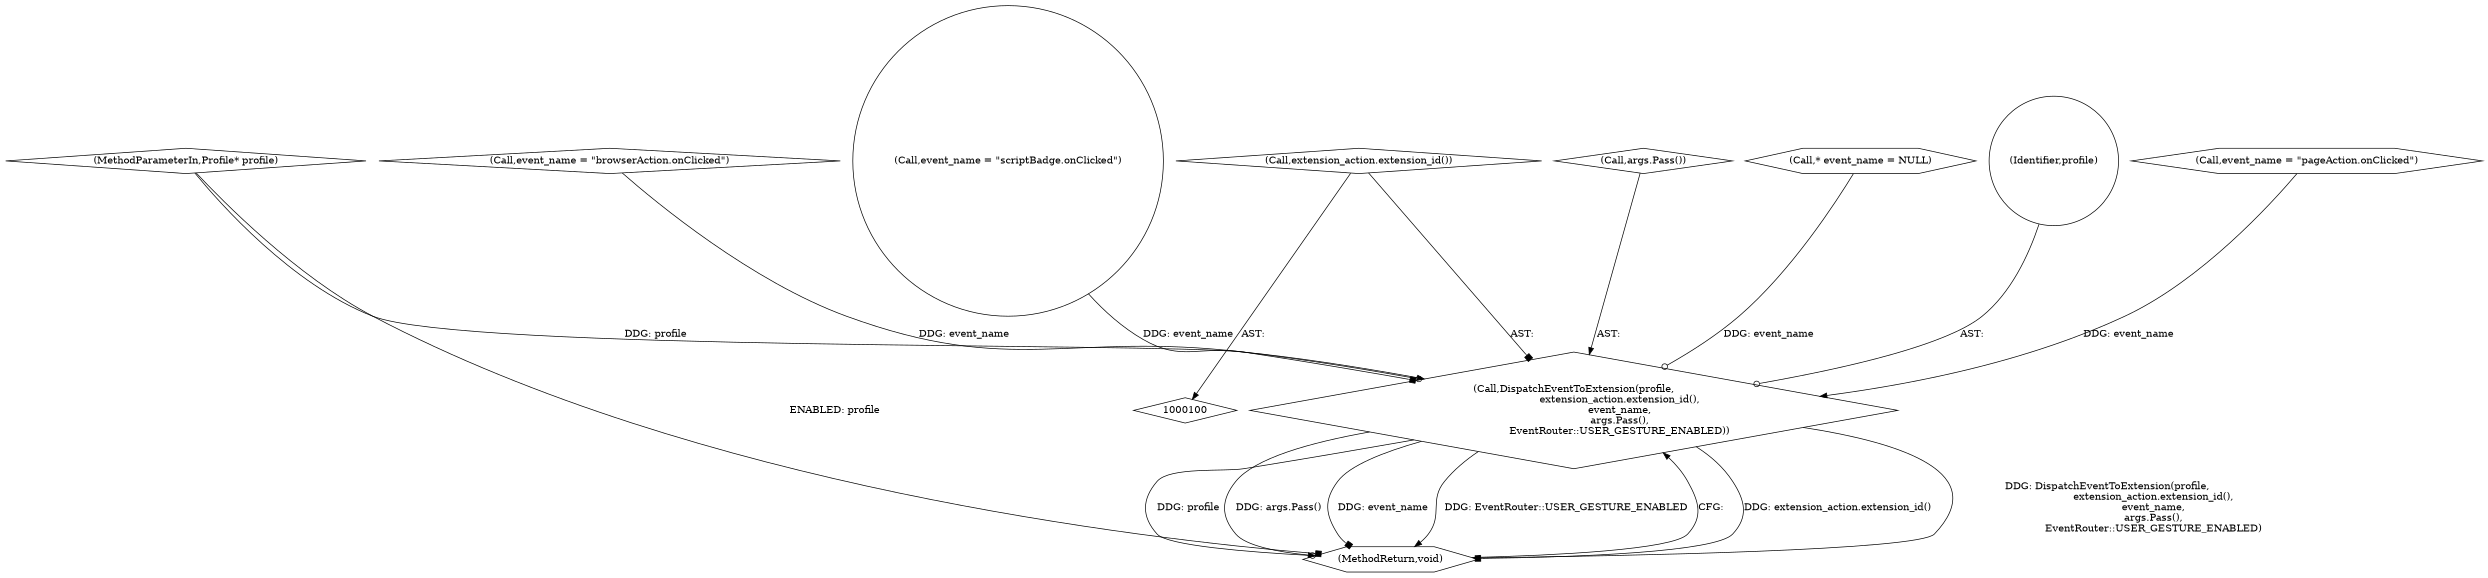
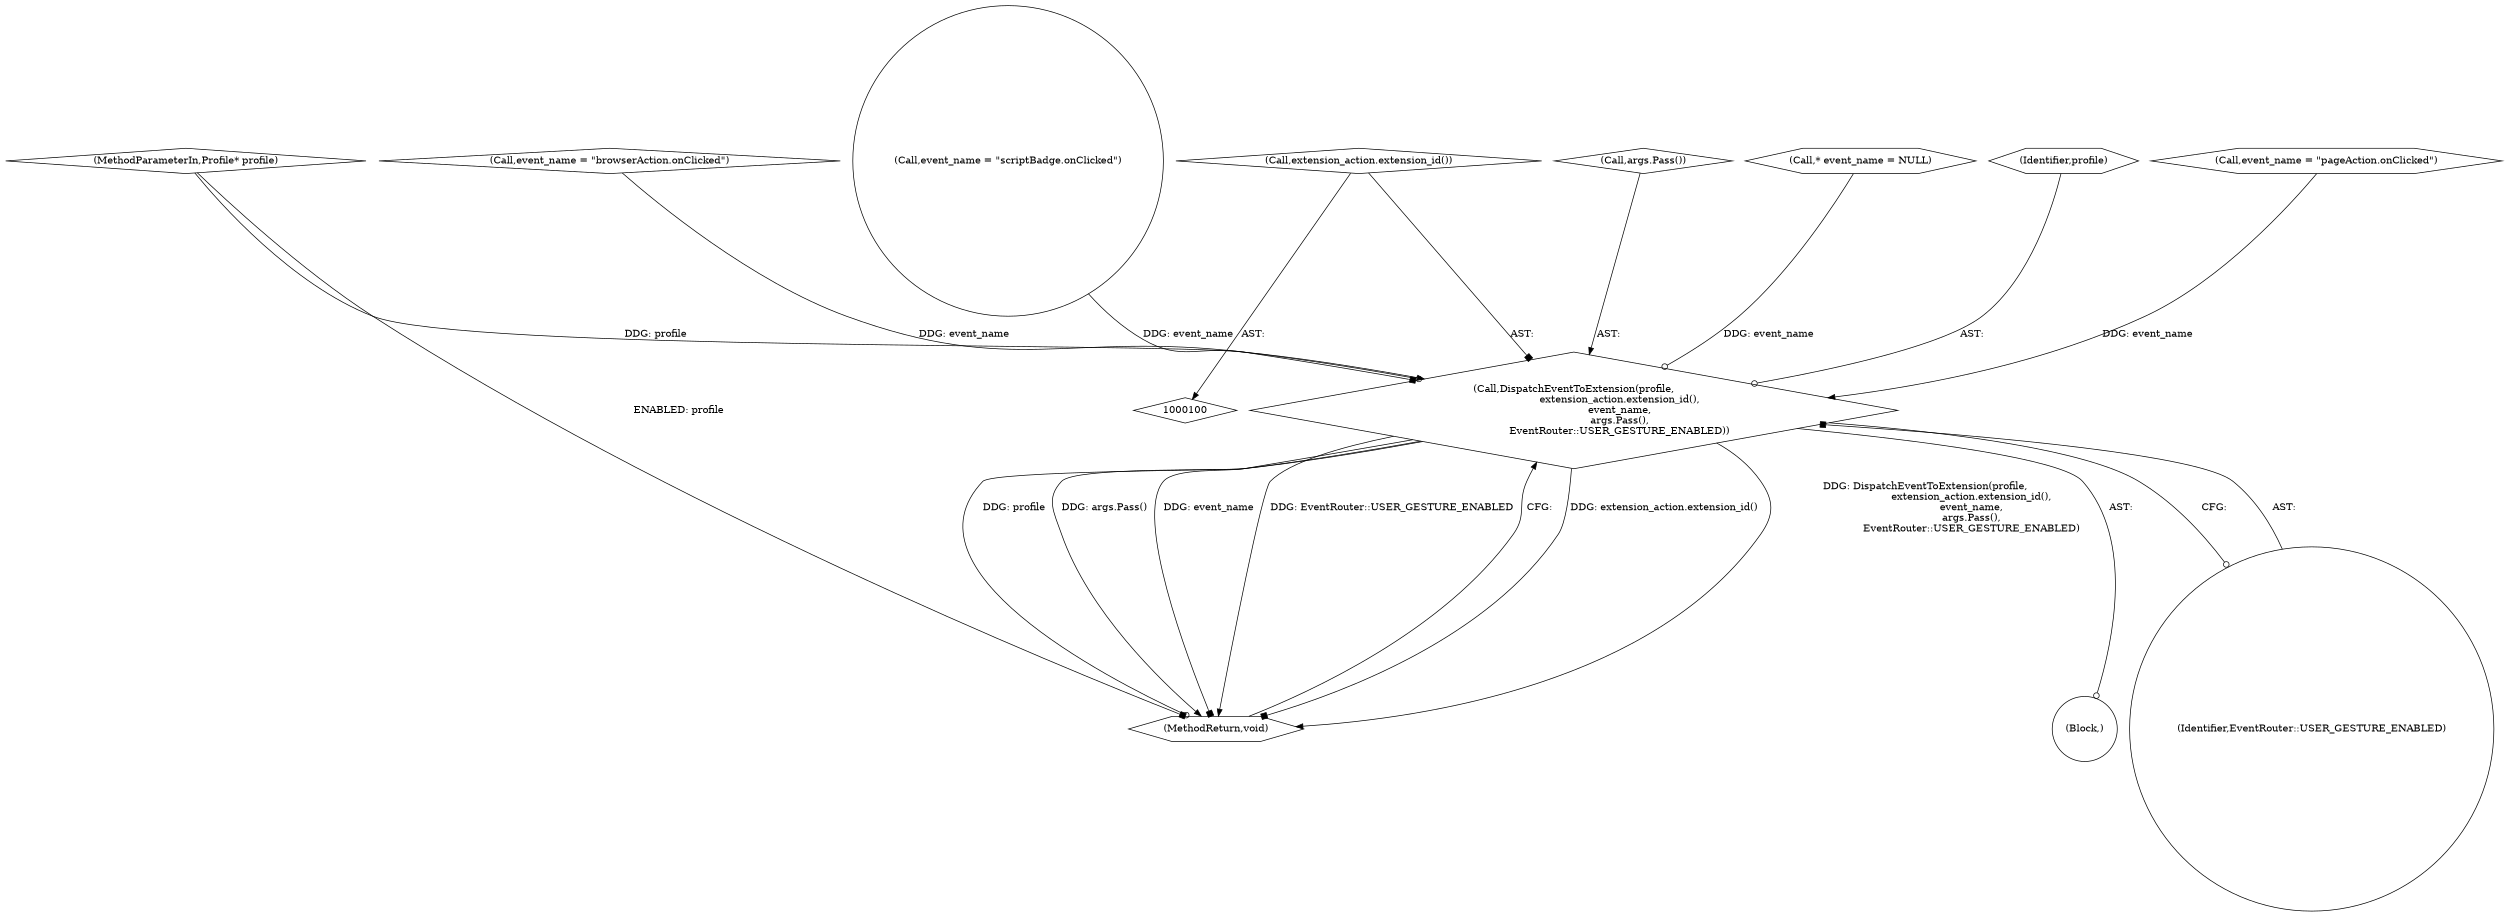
node "(Identifier,profile)": shape circle -> hexagon
node "(Block,)": added
node "(Identifier,EventRouter::USER_GESTURE_ENABLED)": added
